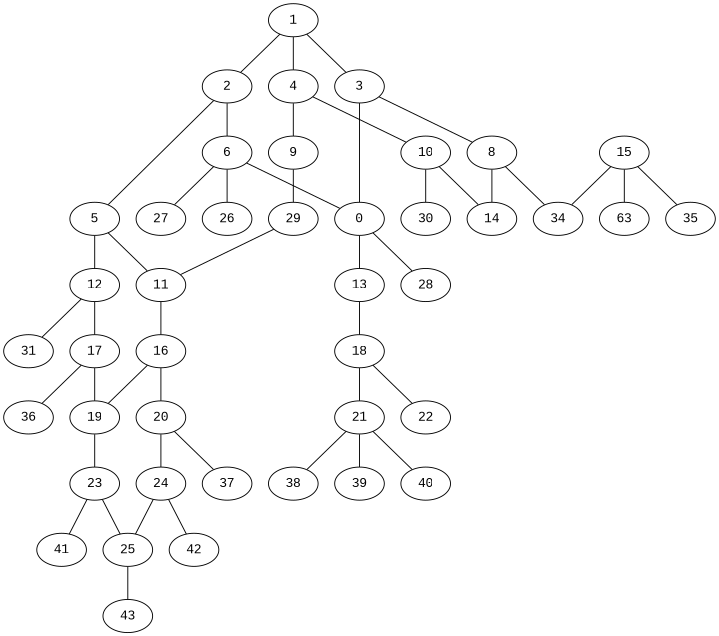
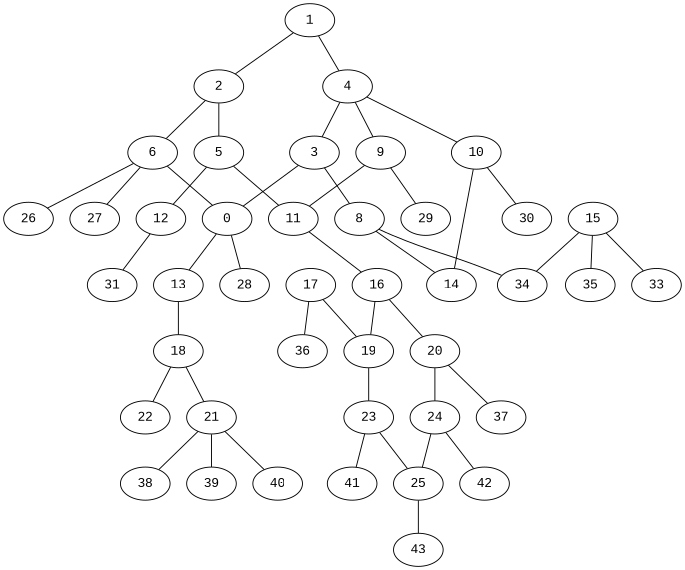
edge "1" -- "3": now "4" -- "3"
node "63": label "63" -> "33"
edge "29" -- "11": now "9" -- "11"
edge "12" -- "17": removed
